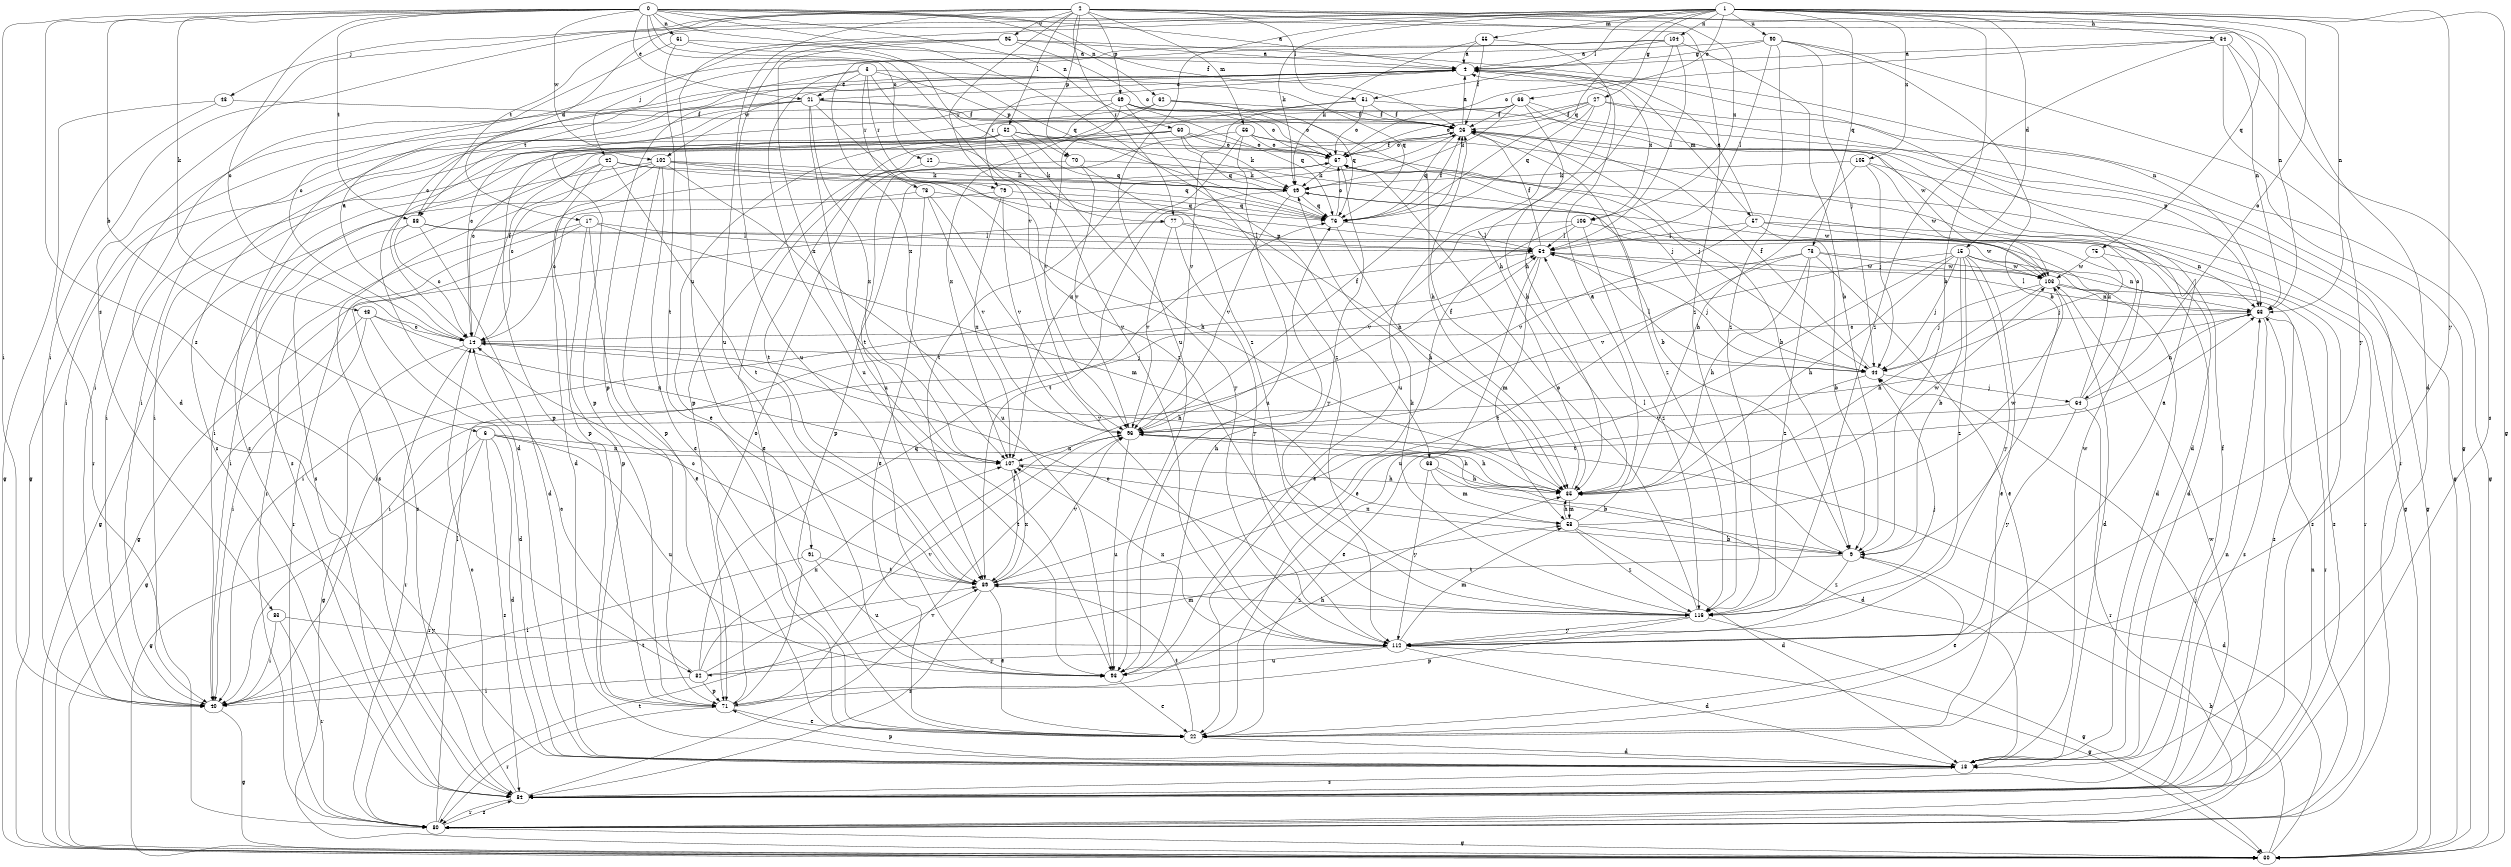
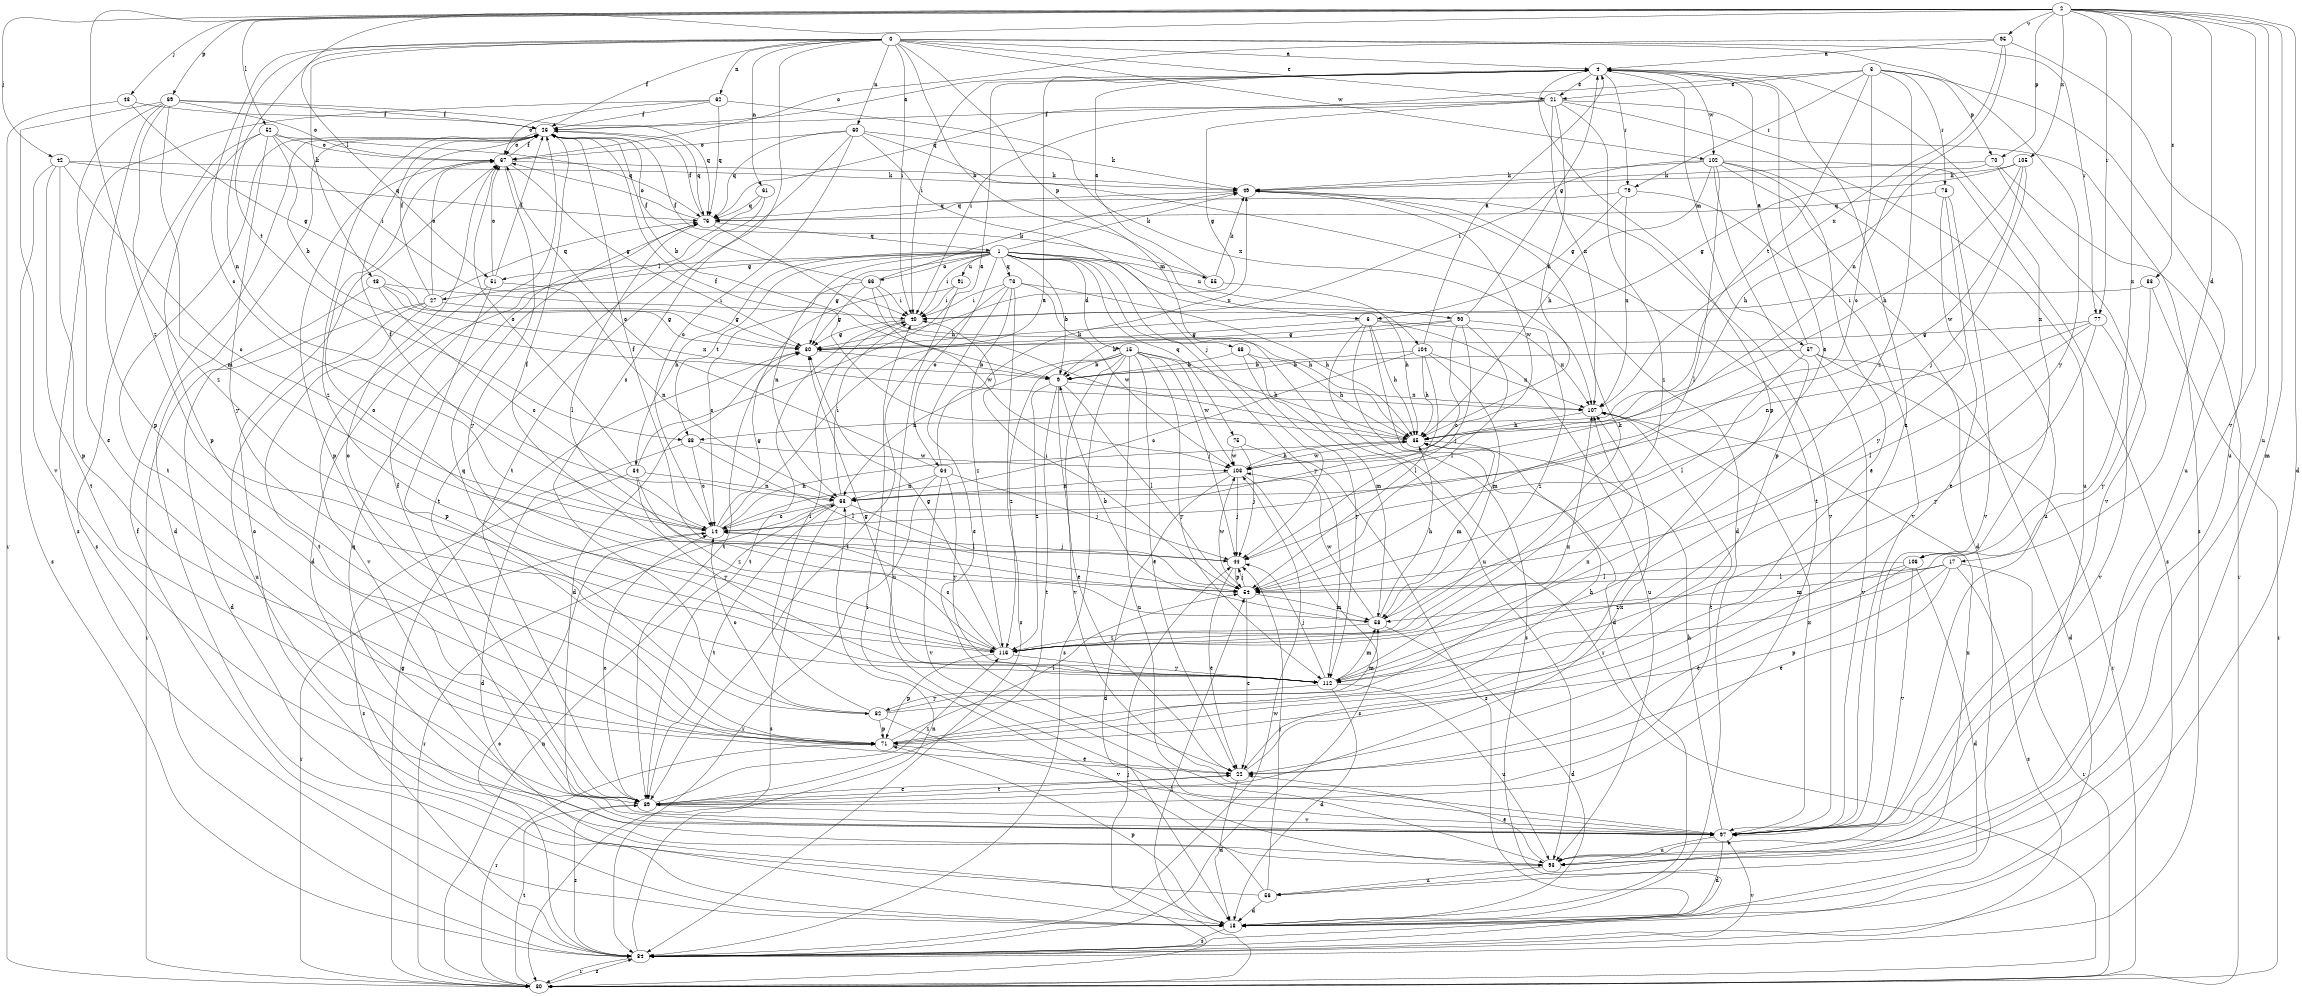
edge "95" -> "42": now "2" -> "42"
edge "61" -> "4": removed, label "a"
edge "1" -> "76": reversed
node "12": removed
edge "51" -> "63": label "p" -> "n"
edge "78" -> "14": now "3" -> "14"
edge "44" -> "54": label "l" -> "p"
edge "44" -> "64": reversed
edge "88" -> "40": removed, label "i"
node "96": label "96" -> "97"
edge "56" -> "93": reversed
edge "89" -> "63": reversed
edge "93" -> "76": label "h" -> "q"
edge "56" -> "18": label "w" -> "d"
edge "104" -> "58": added, label "m"
edge "69" -> "58": added, label "m"
edge "15" -> "84": added, label "s"
edge "79" -> "30": now "79" -> "6"
